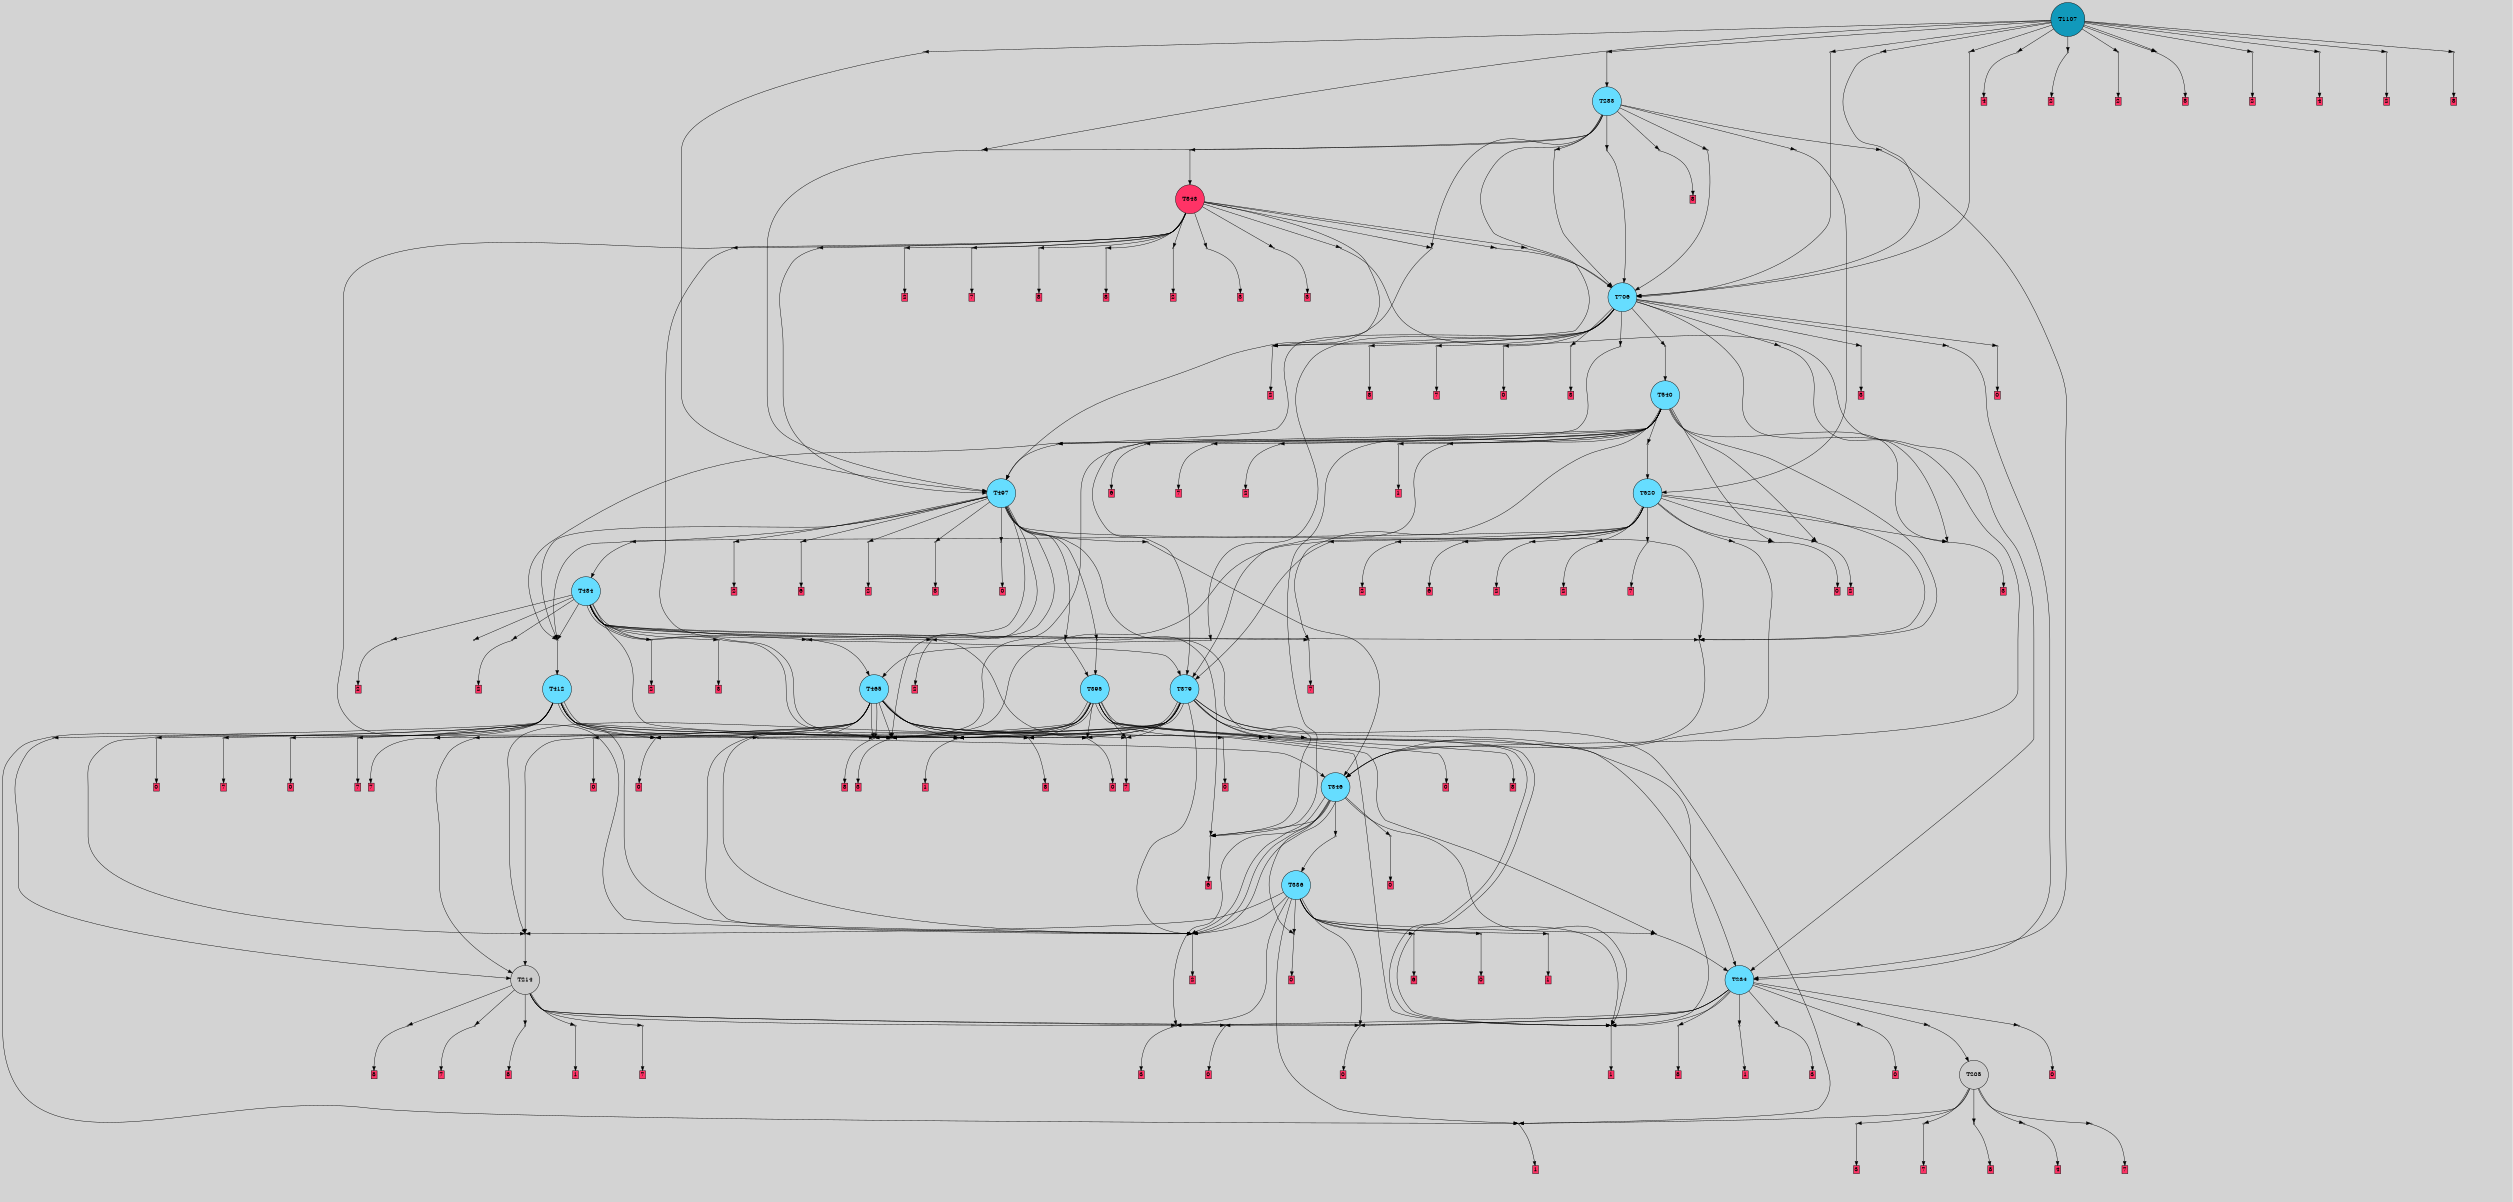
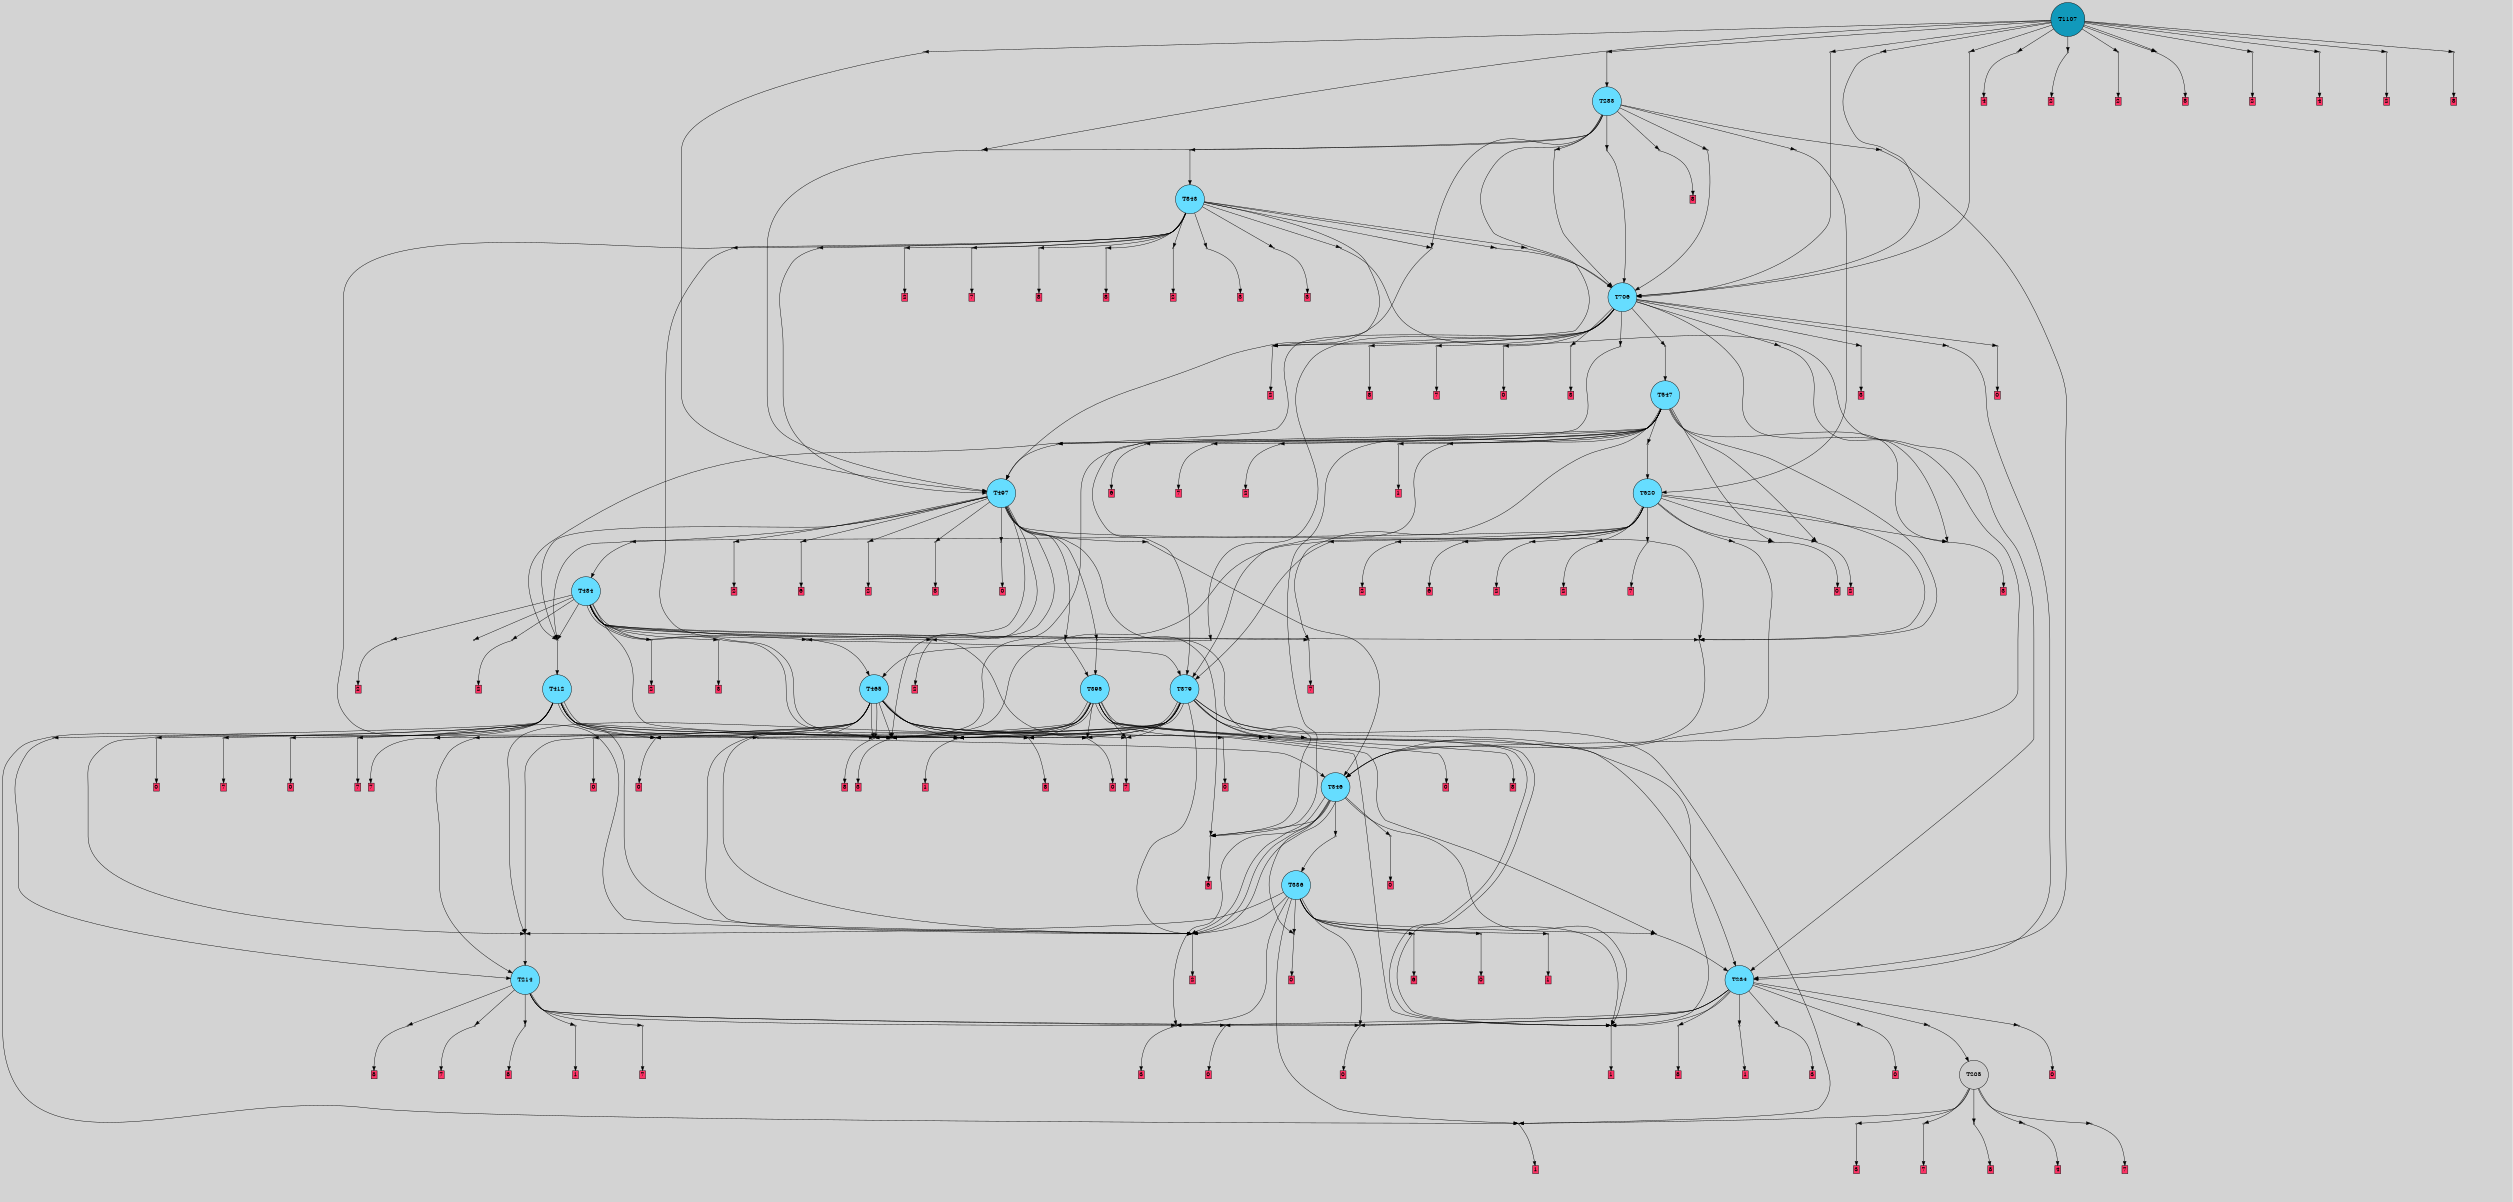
node "T843": fillcolor #ff3366 -> #66ddff
node "T540": label "T540" -> "T547"
node "T214": fillcolor #cccccc -> #66ddff
